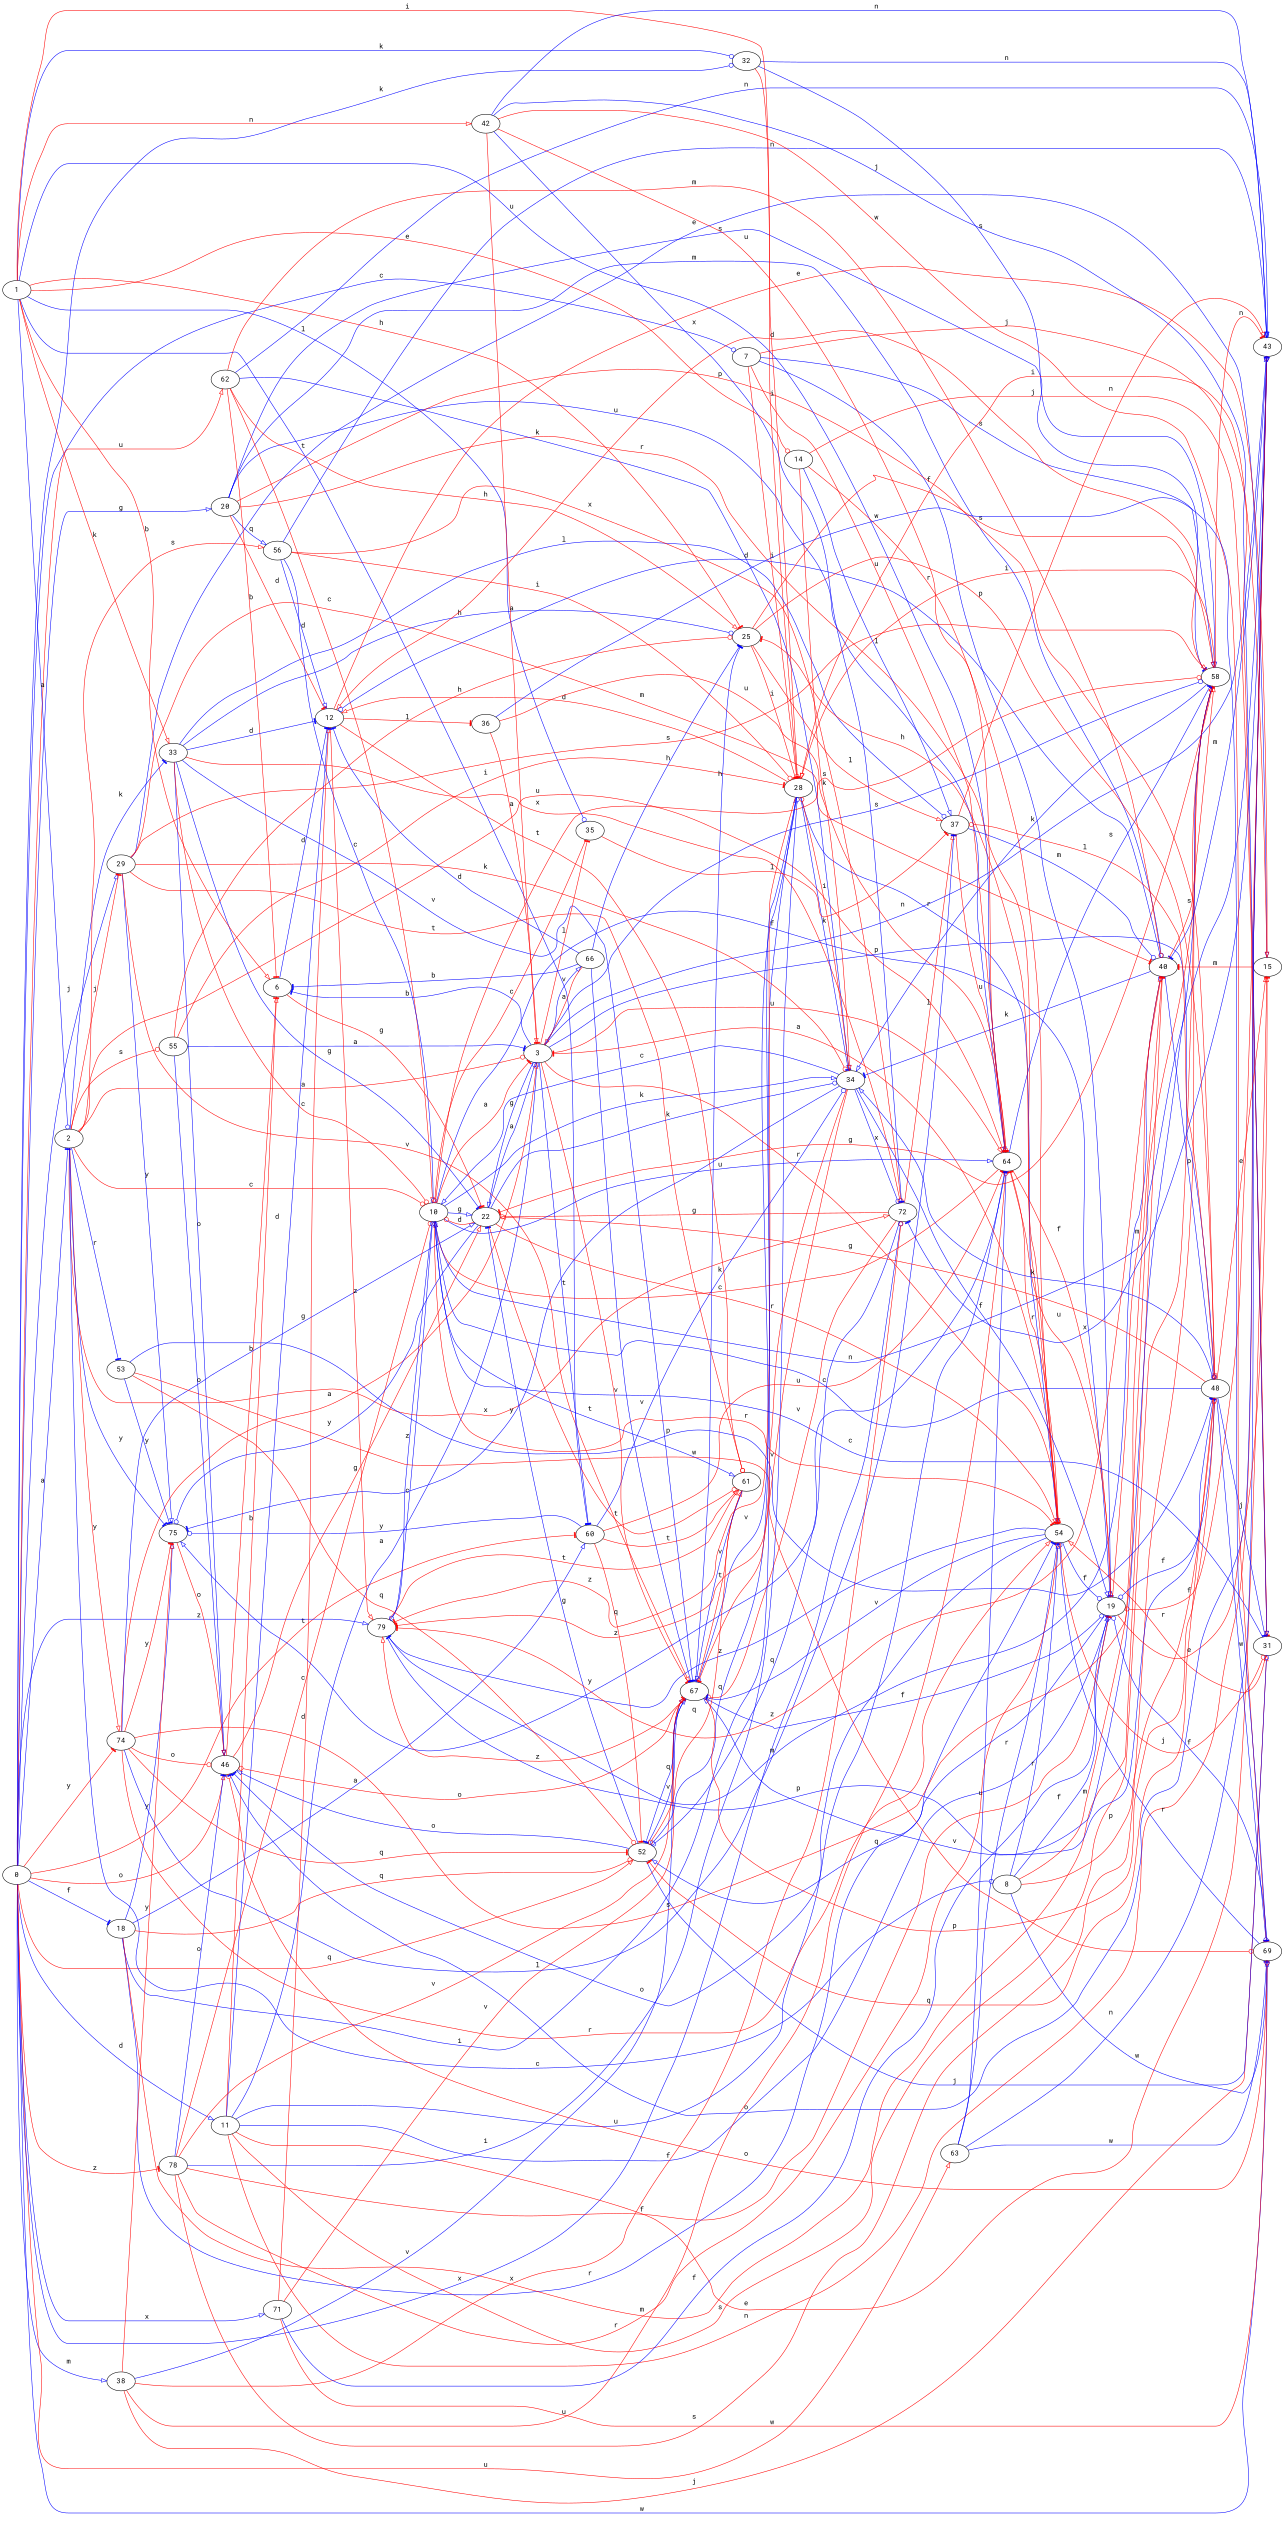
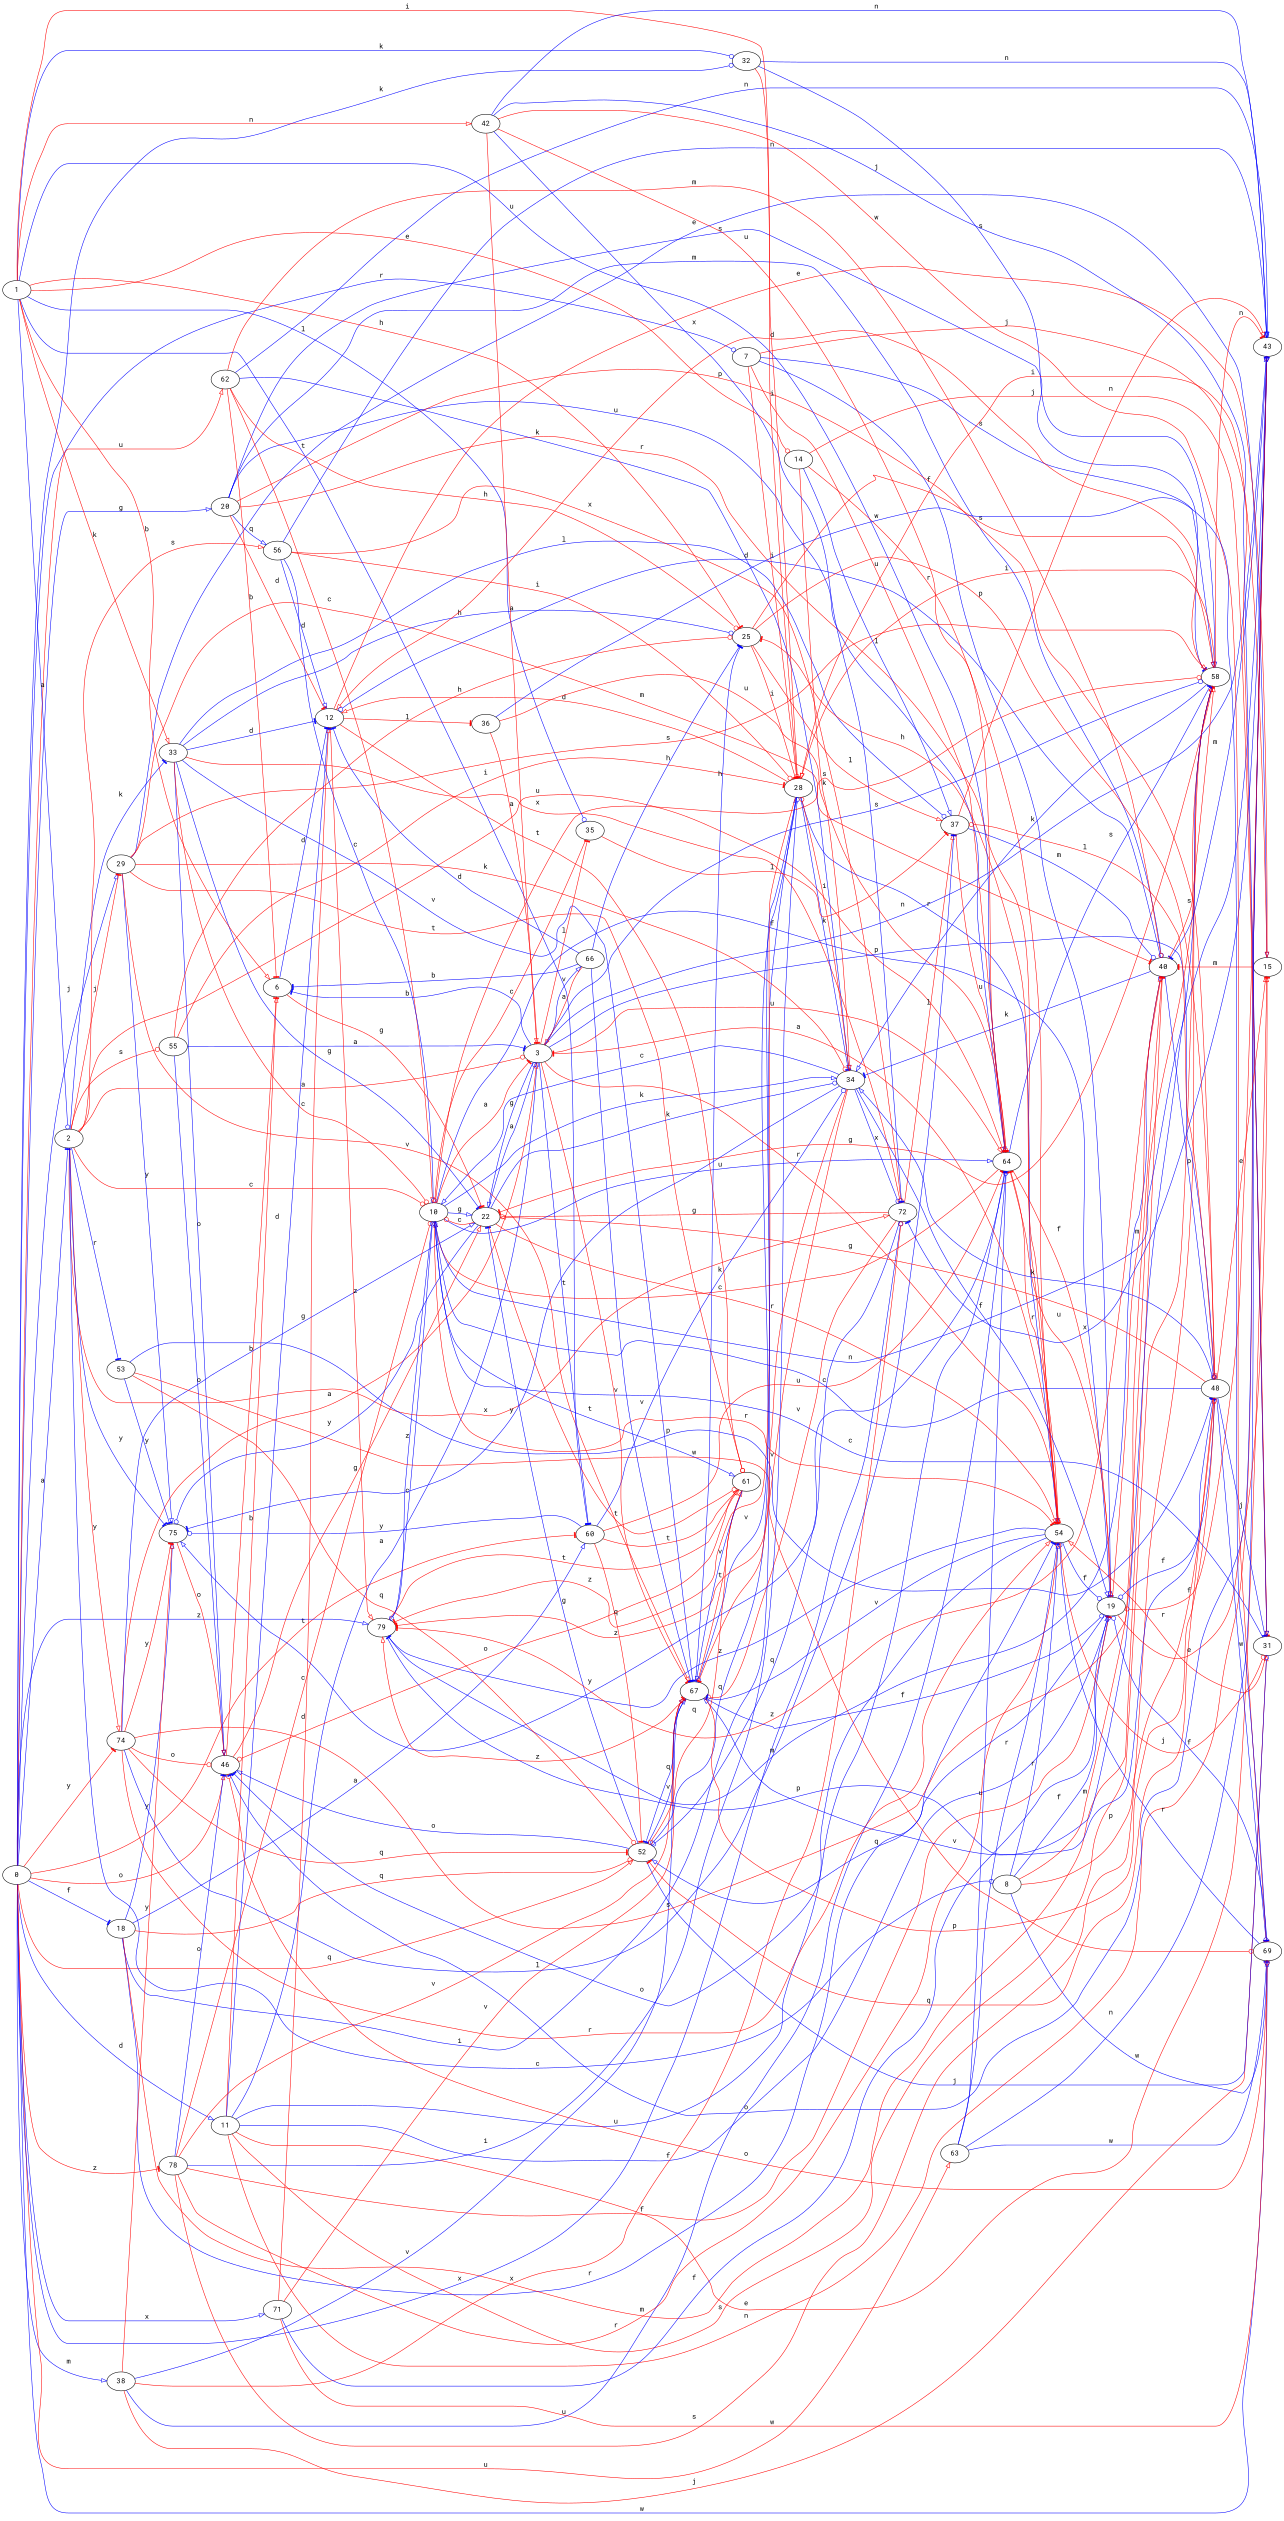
edge "0" -> "7": label "c" -> "r"
edge "62" -> "25": arrowhead onormal -> odot
edge "22" -> "10": label "d" -> "c"
edge "67" -> "46": now "61" -> "46"
edge "38" -> "64": color red -> blue
